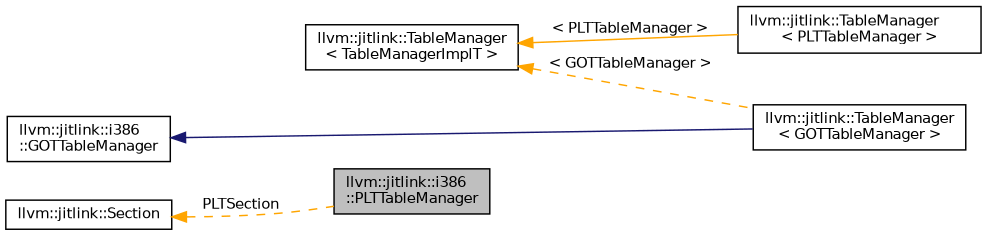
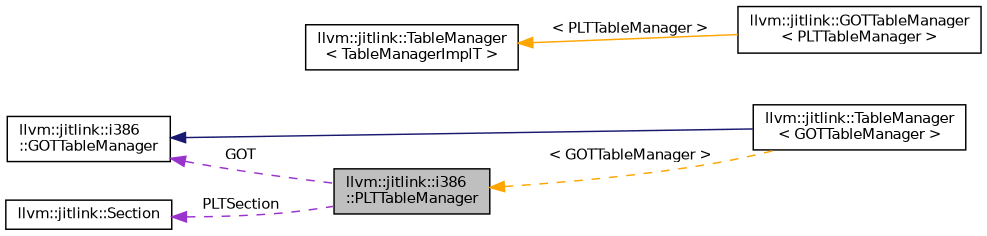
node "llvm::jitlink::TableManager < PLTTableManager >": label "llvm::jitlink::TableManager < PLTTableManager >" -> "llvm::jitlink::GOTTableManager < PLTTableManager >"
edge "llvm::jitlink::TableManager < GOTTableManager >" -> "llvm::jitlink::TableManager < TableManagerImplT >": now "llvm::jitlink::TableManager < GOTTableManager >" -> "llvm::jitlink::i386 ::PLTTableManager"
edge "llvm::jitlink::i386 ::PLTTableManager" -> "llvm::jitlink::i386 ::GOTTableManager": added, label "GOT"
edge "llvm::jitlink::i386 ::PLTTableManager" -> "llvm::jitlink::Section": color orange -> darkorchid3
